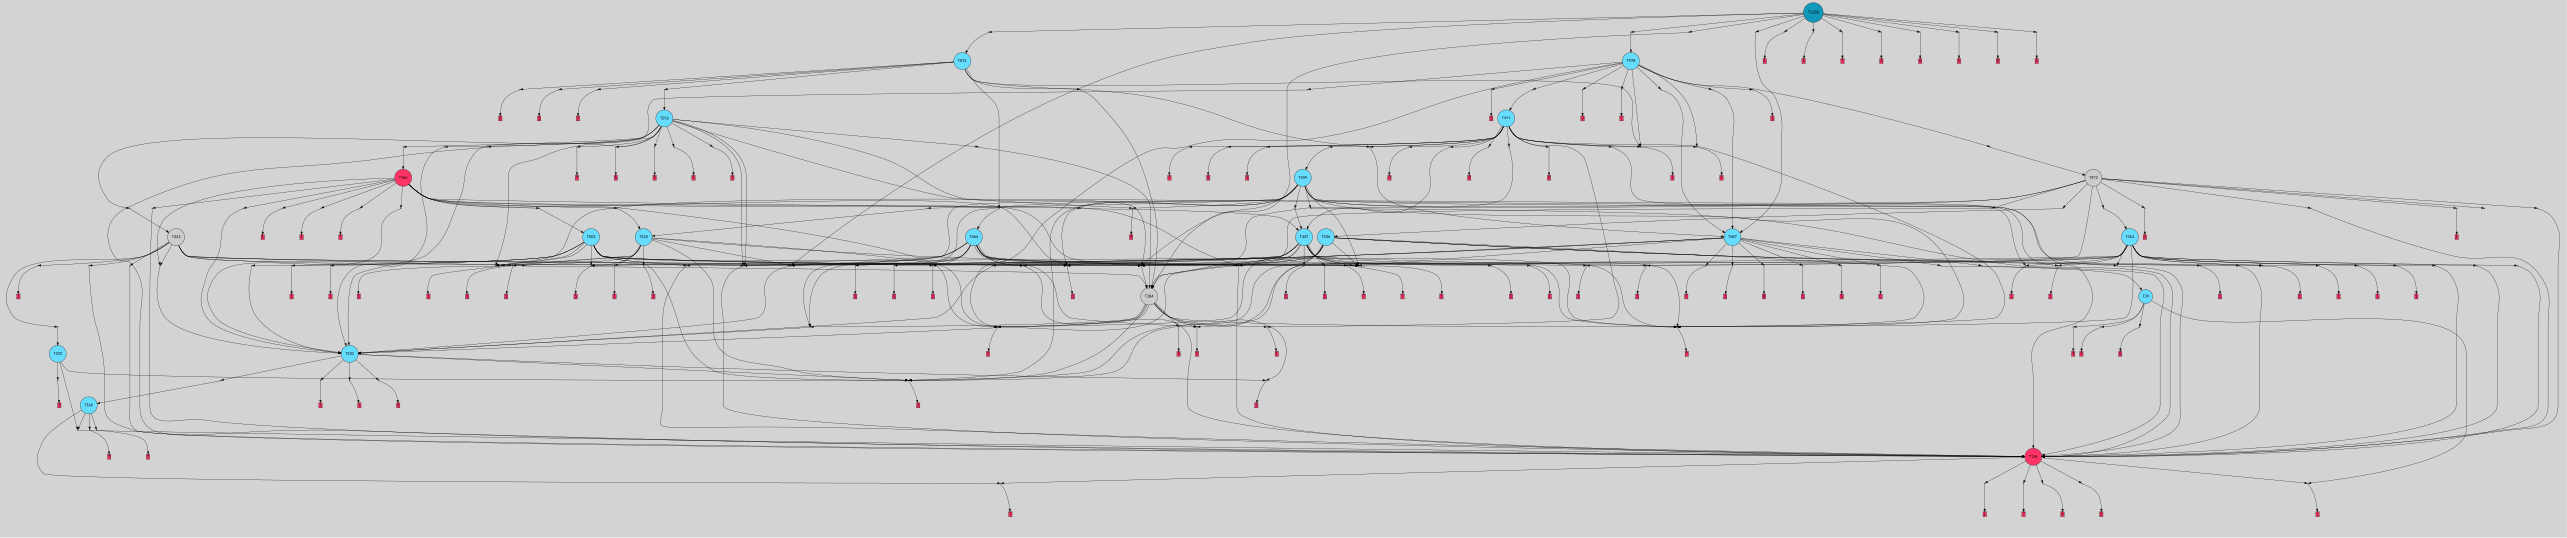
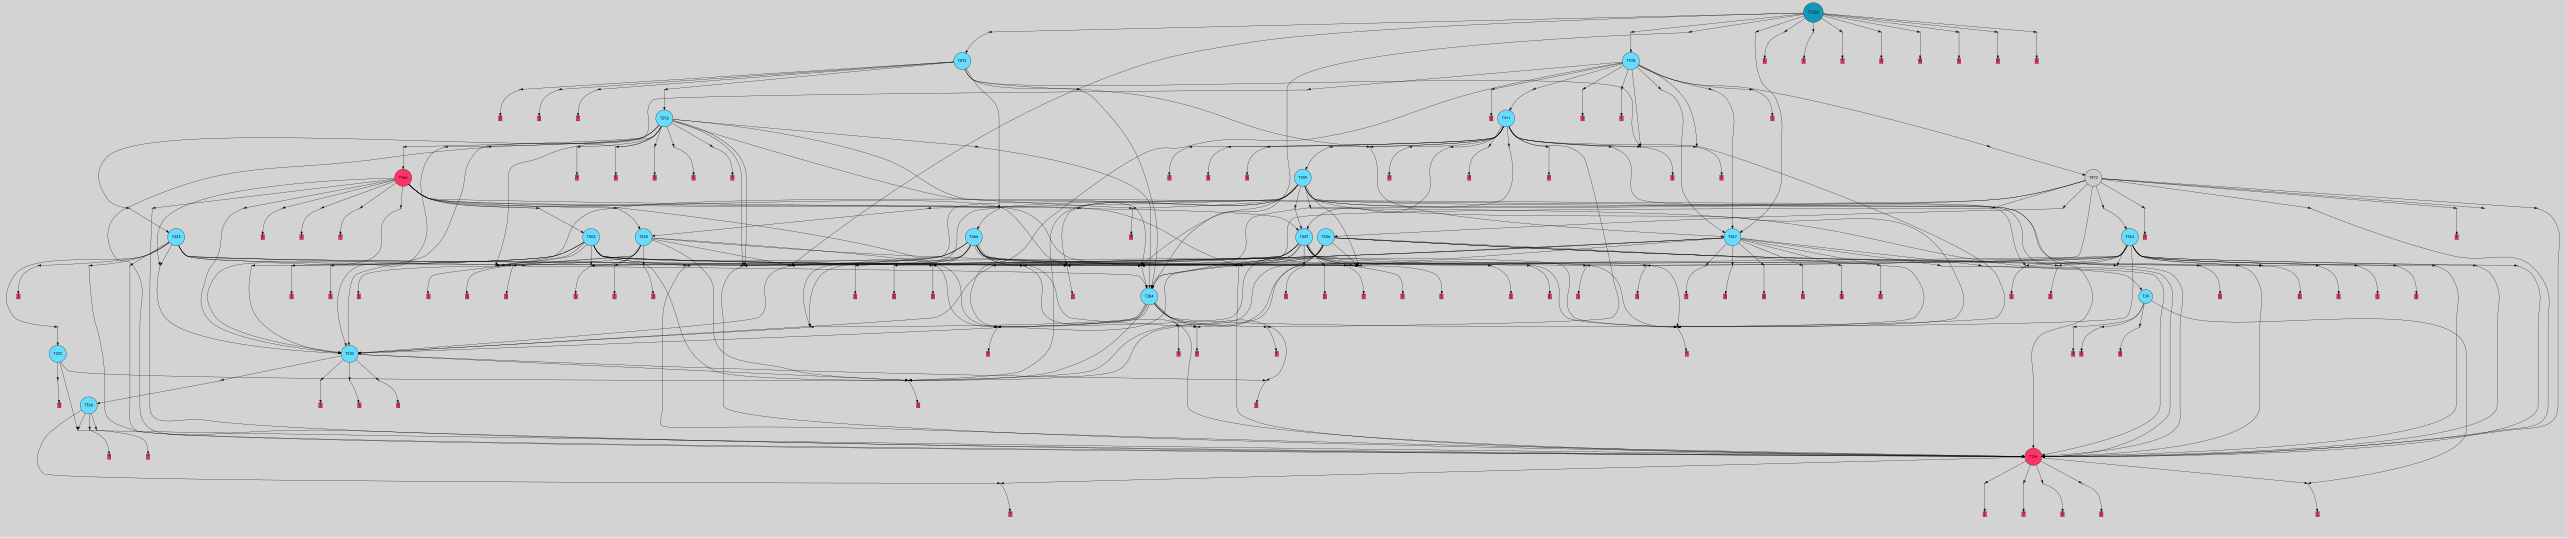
node "T423": fillcolor #cccccc -> #66ddff
node "T687": label "T687" -> "T617"
node "T284": fillcolor #cccccc -> #66ddff
